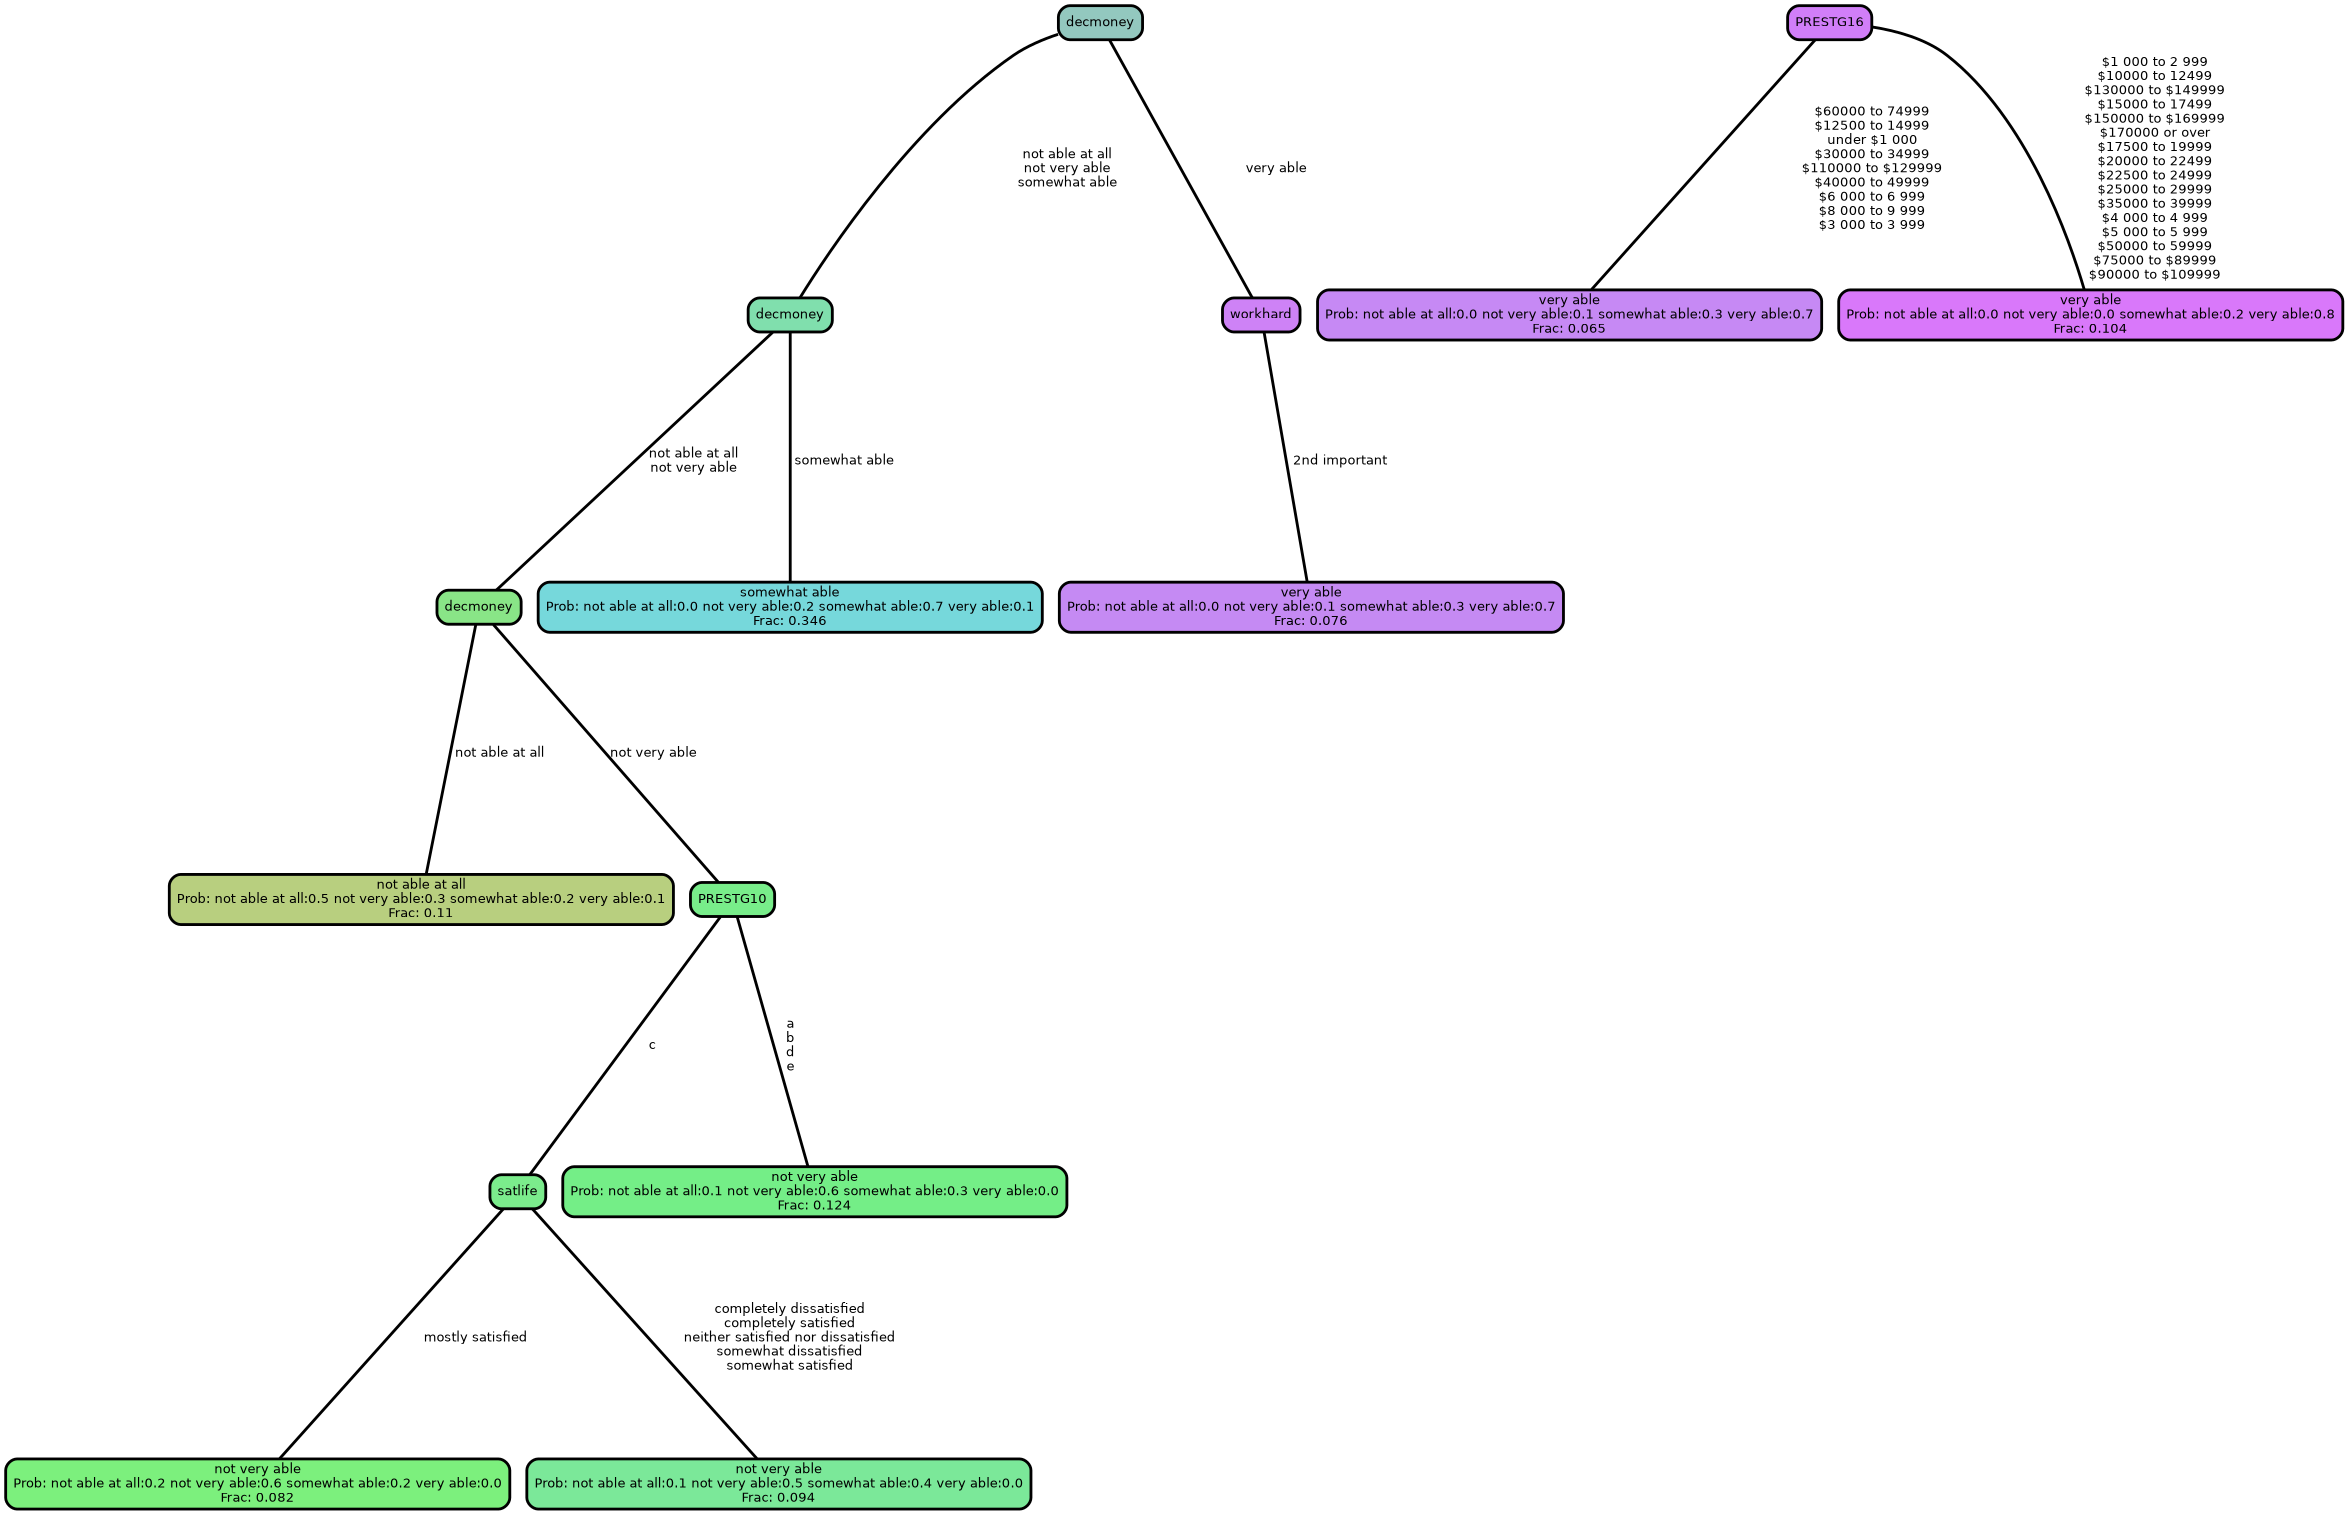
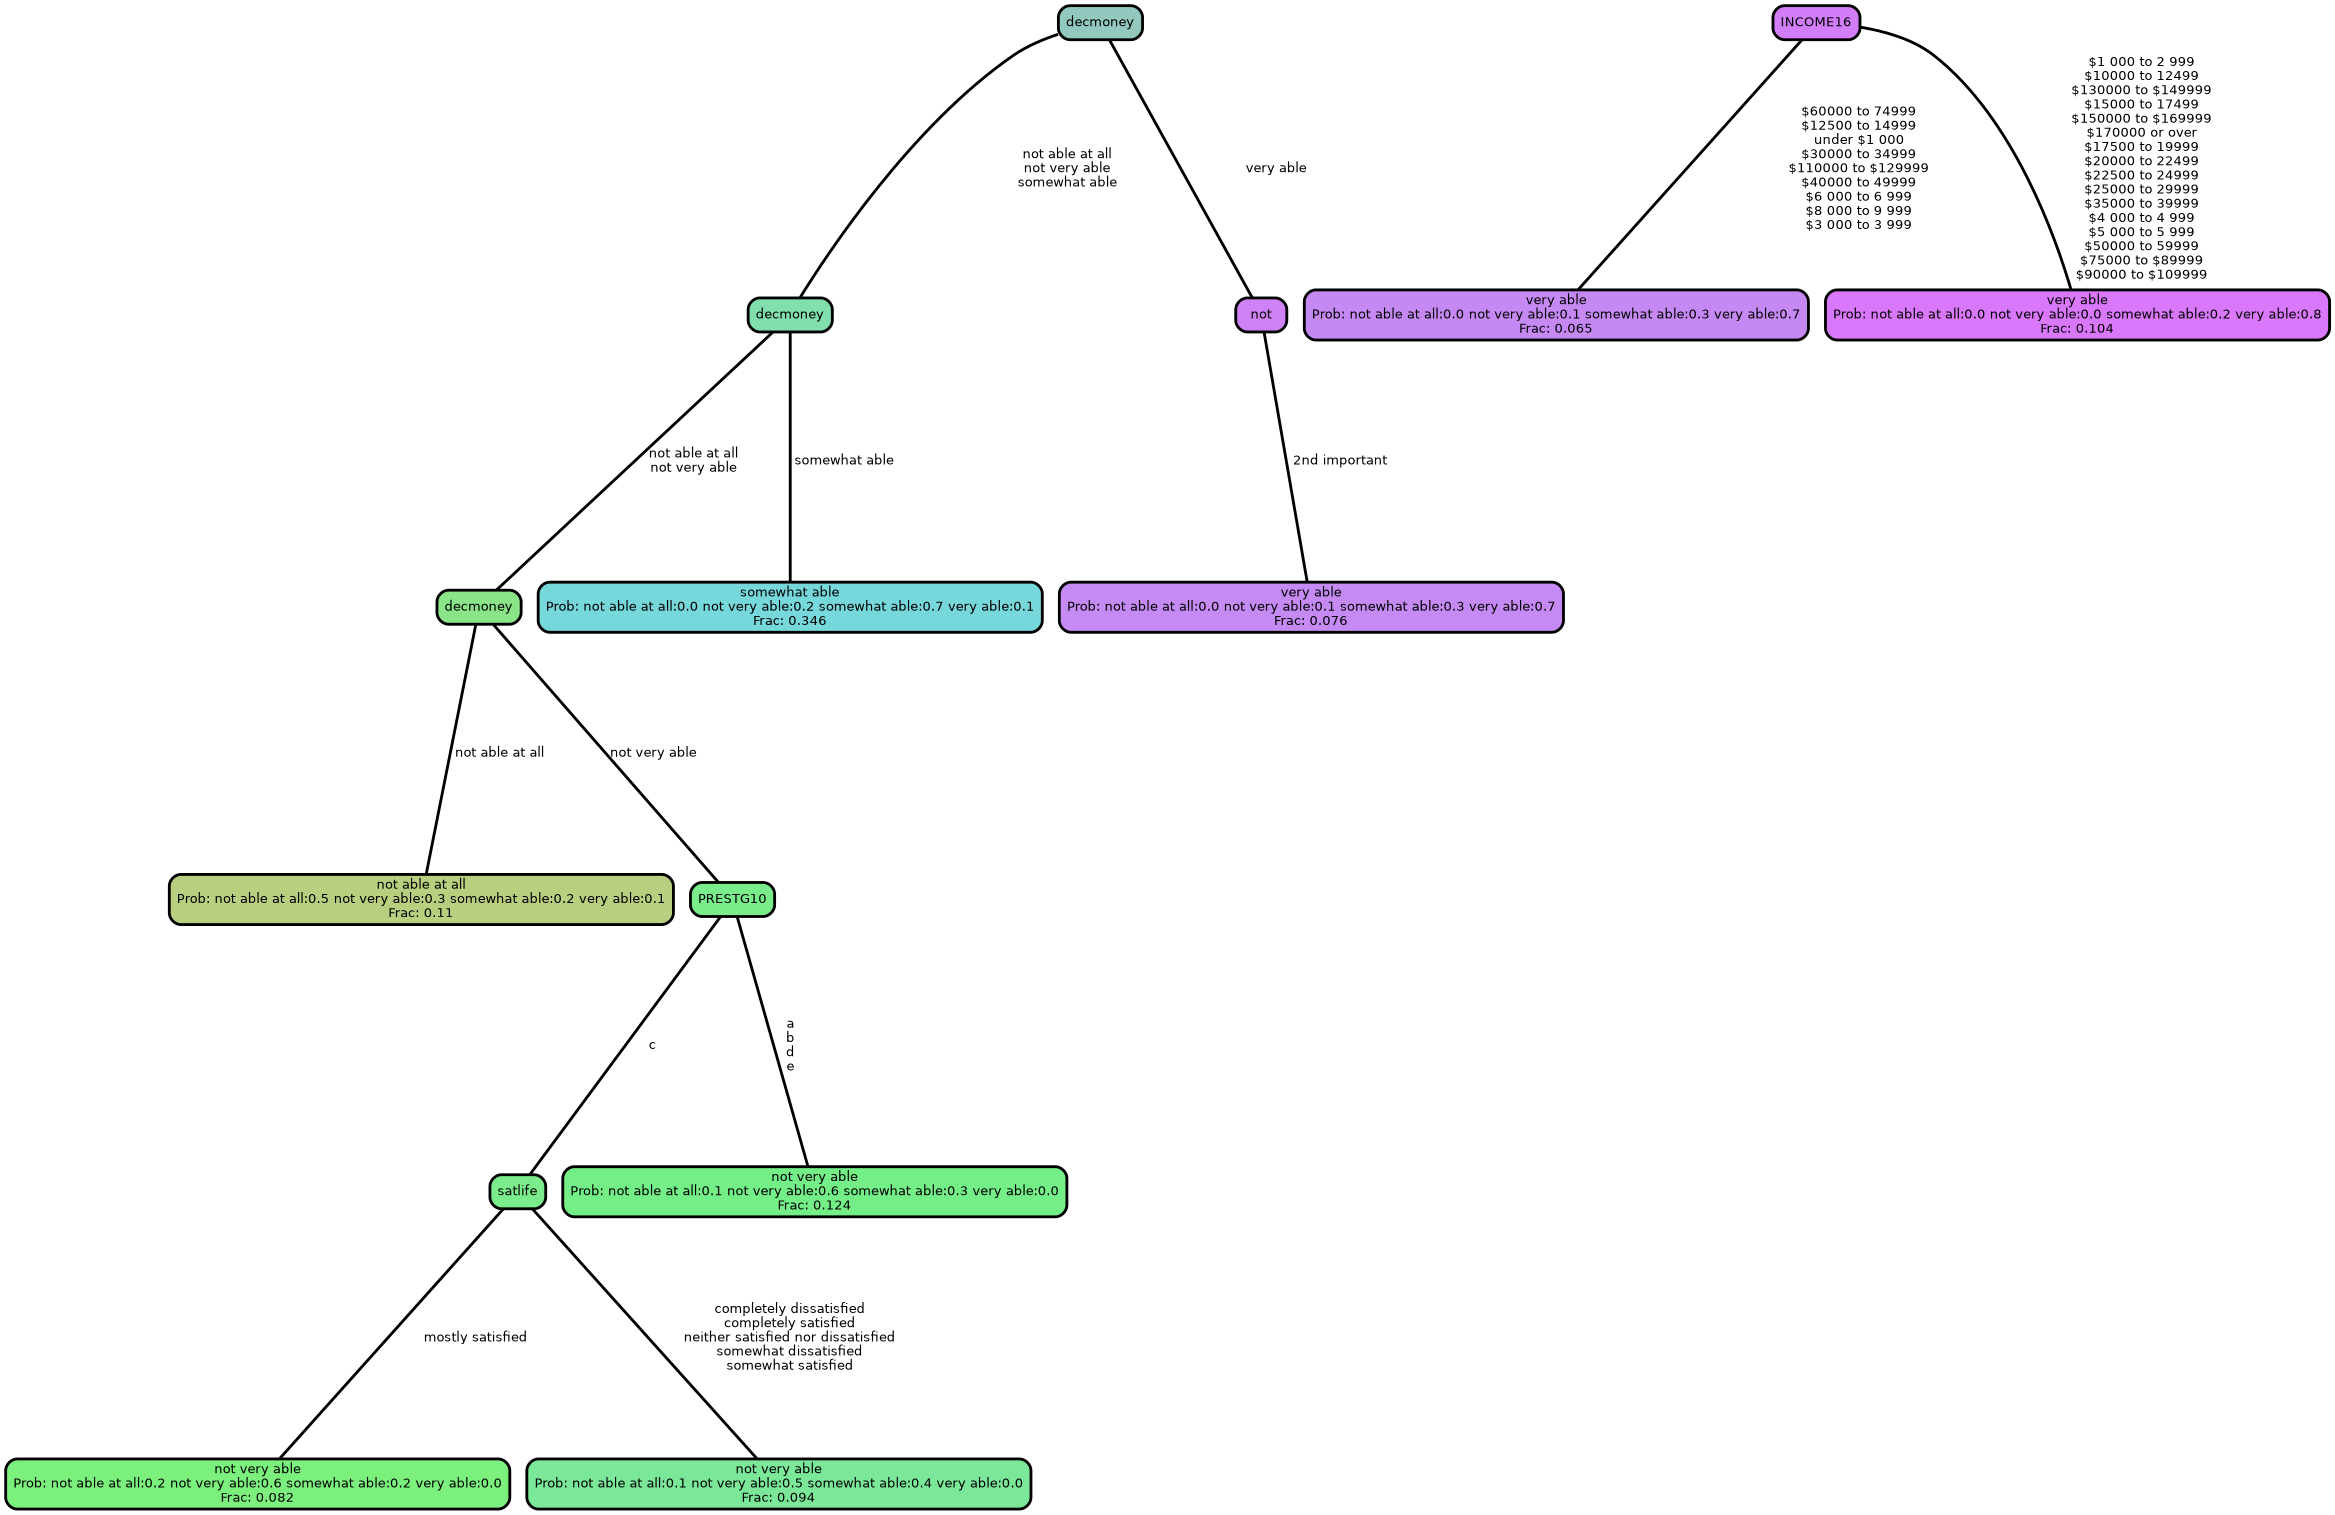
node "PRESTG16": label "PRESTG16" -> "INCOME16"
node "workhard": label "workhard" -> "not"
